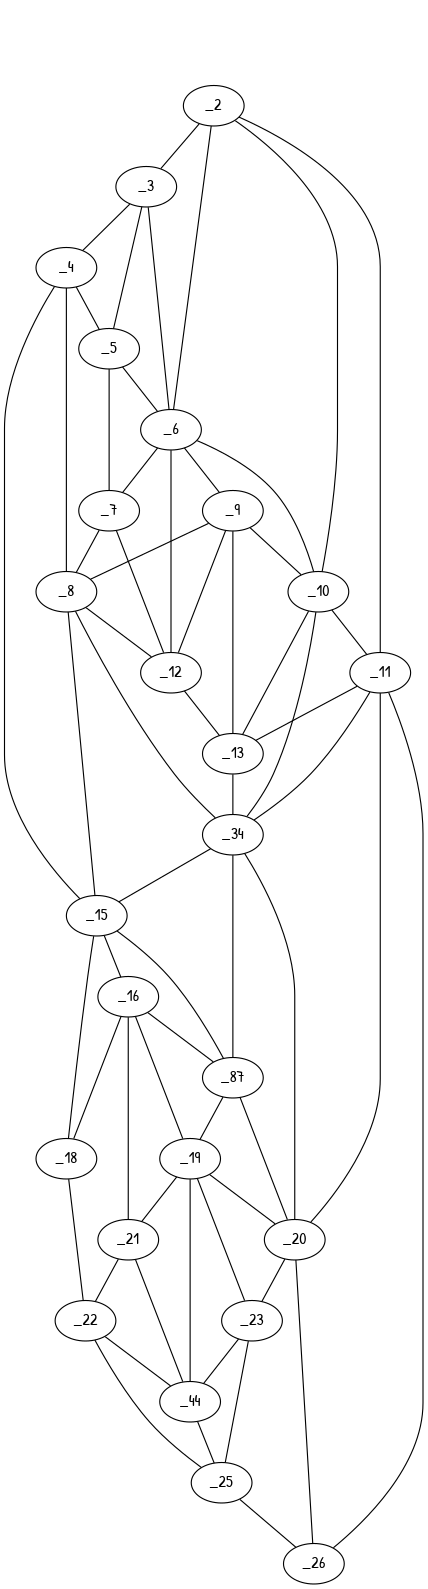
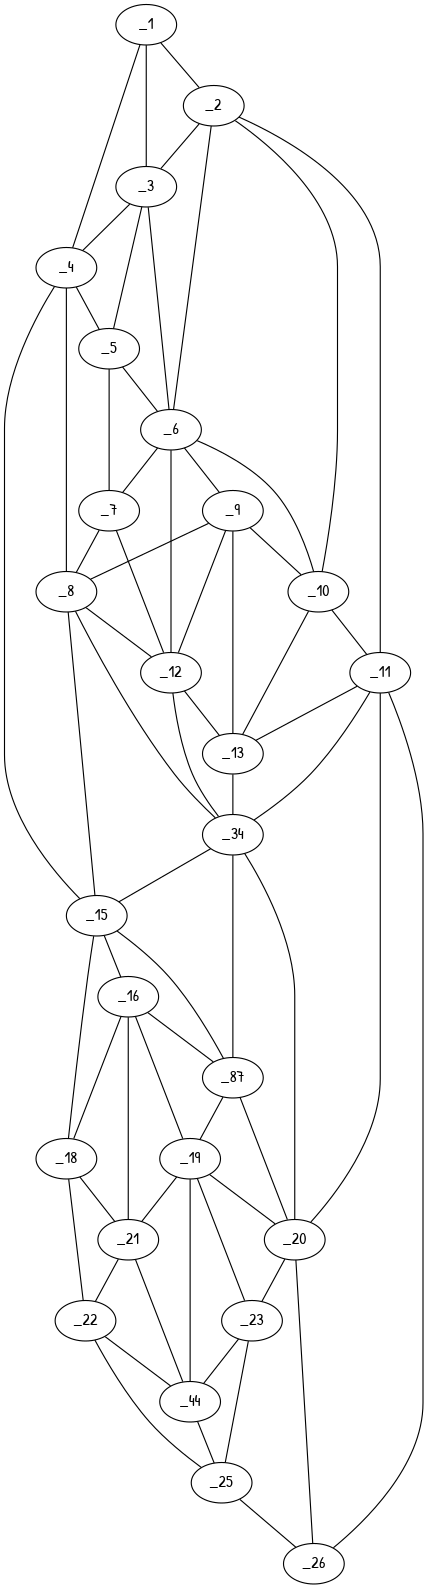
node "_1": added
edge "_10" -- "_34": now "_12" -- "_34"
edge "_18" -- "_21": added
